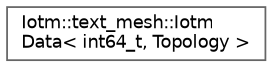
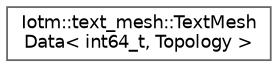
node "Iotm::text_mesh::Iotm Data< int64_t, Topology >": label "Iotm::text_mesh::Iotm Data< int64_t, Topology >" -> "Iotm::text_mesh::TextMesh Data< int64_t, Topology >"
